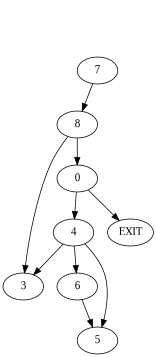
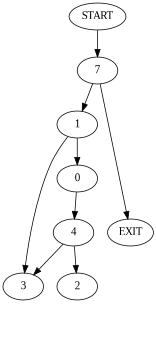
node "START": added
node "8": label "8" -> "1"
edge "0" -> "EXIT": now "7" -> "EXIT"
node "6": label "6" -> "2"
node "5": removed
